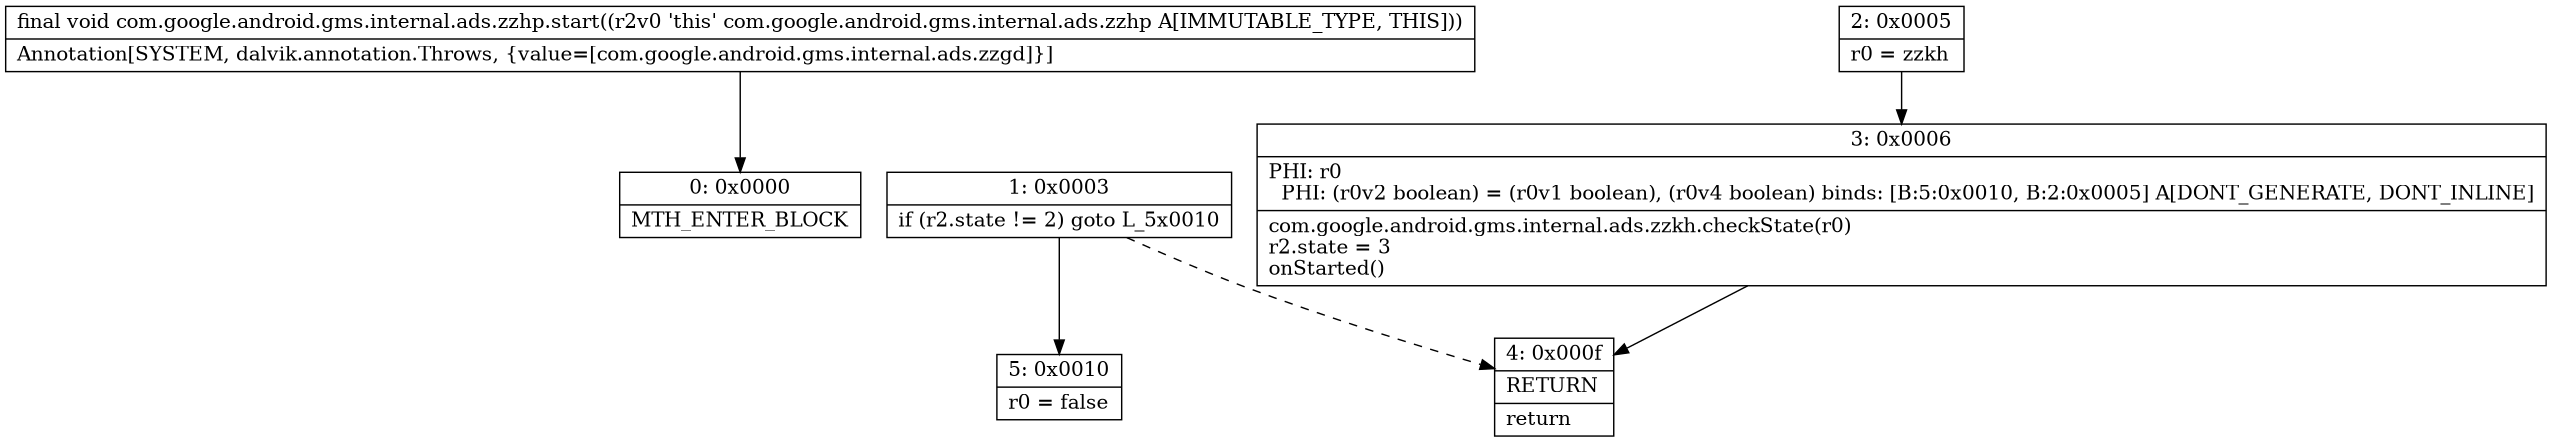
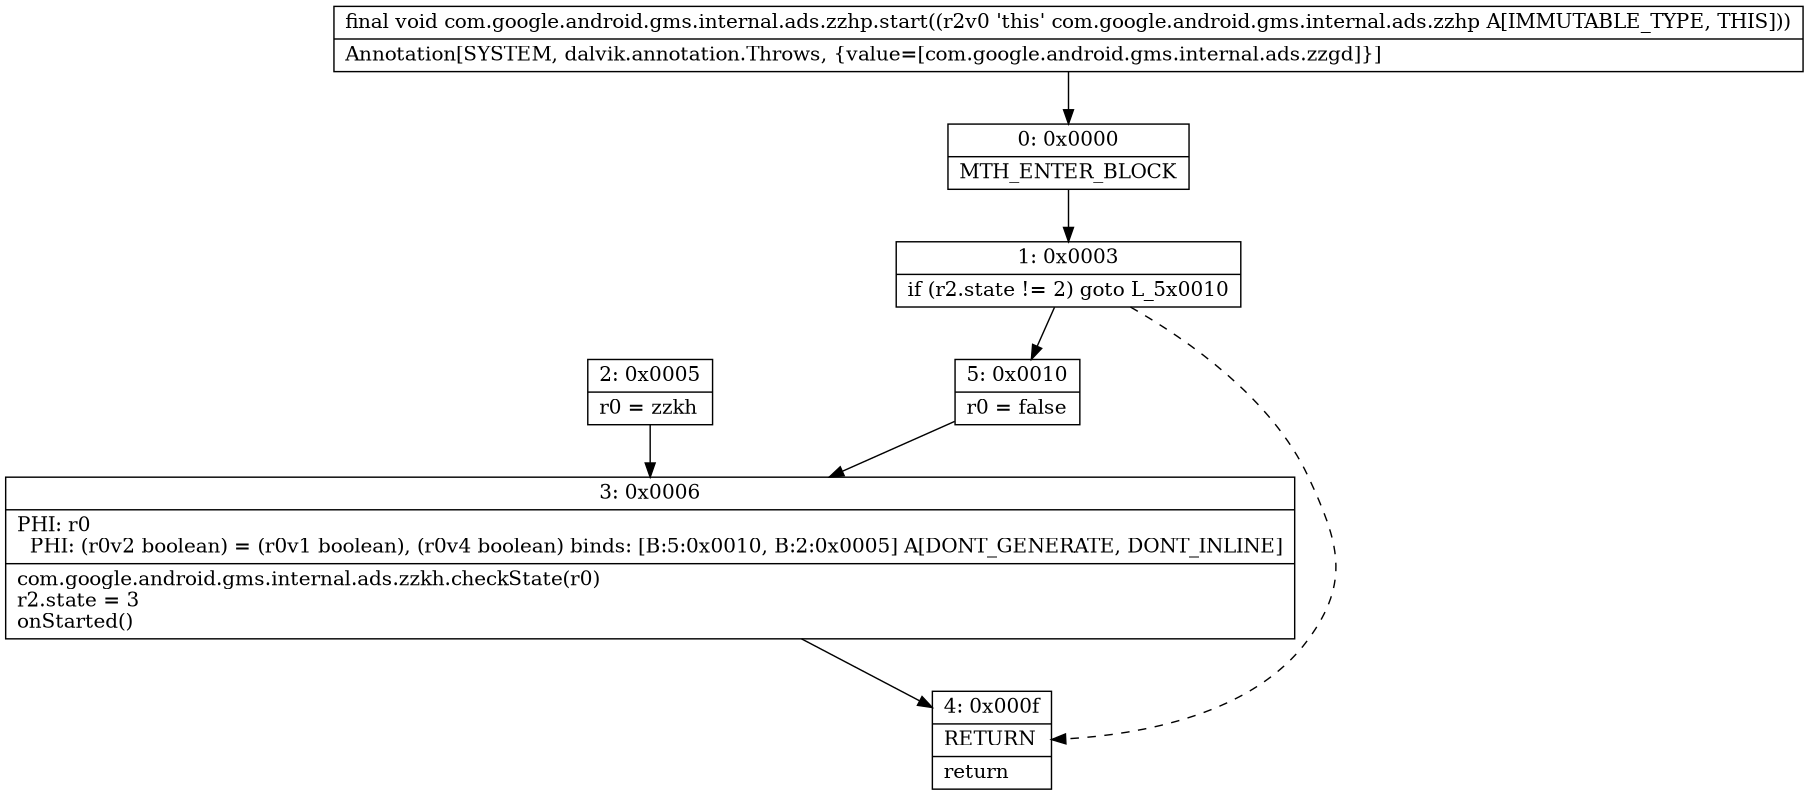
edge "0: 0x0000" -> "1: 0x0003": added
edge "5: 0x0010" -> "3: 0x0006": added
